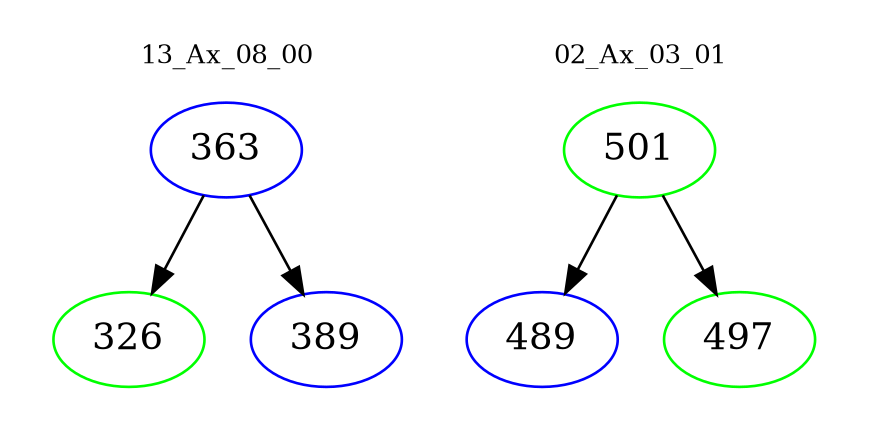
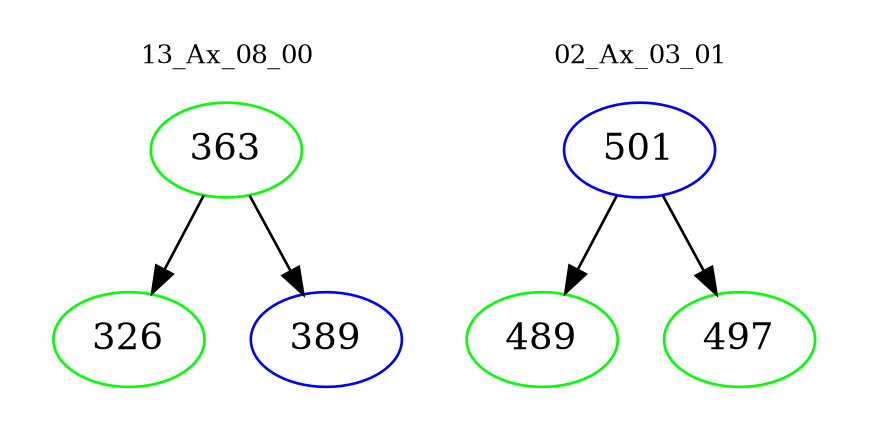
node "363": color blue -> green
node "501": color green -> blue
node "489": color blue -> green
